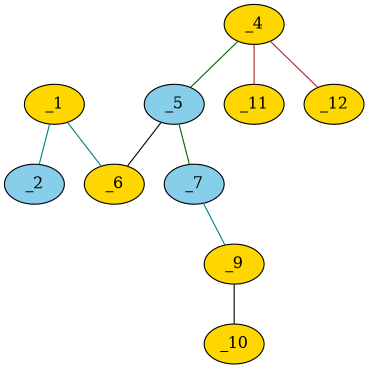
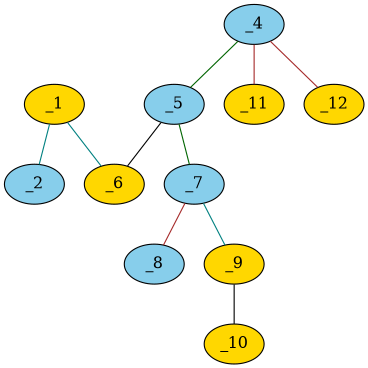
node "_4": fillcolor gold -> skyblue
node "_8": added
